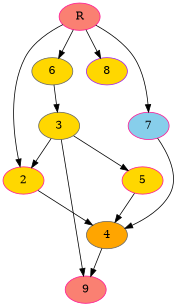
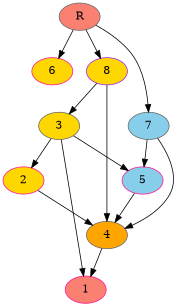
node "R": color deeppink -> gray40
node "6": color gray40 -> deeppink
edge "R" -> "2": removed
edge "6" -> "3": now "8" -> "3"
node "7": color deeppink -> gray40
edge "8" -> "4": added
edge "7" -> "5": added
node "5": fillcolor gold -> skyblue
node "9": label "9" -> "1"
